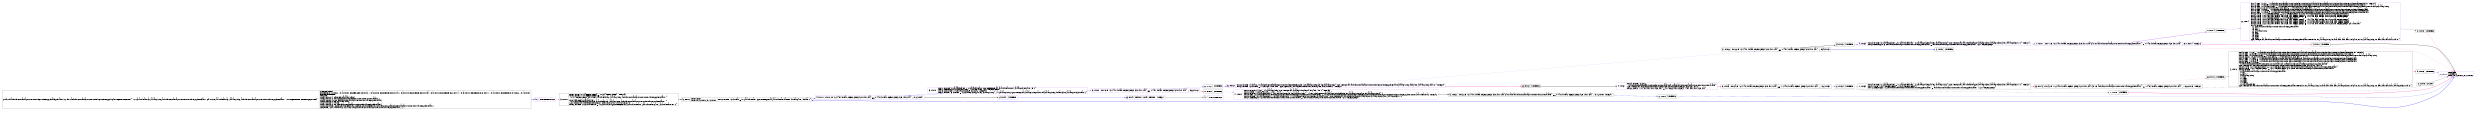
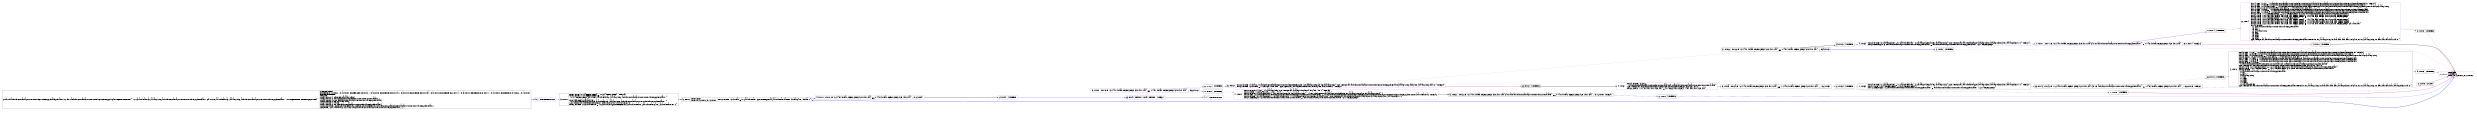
node "45: 0x0012": removed
node "41: ?": text "MTH_TYPE_BLOCK" -> "MTH_EXIT_BLOCK"
